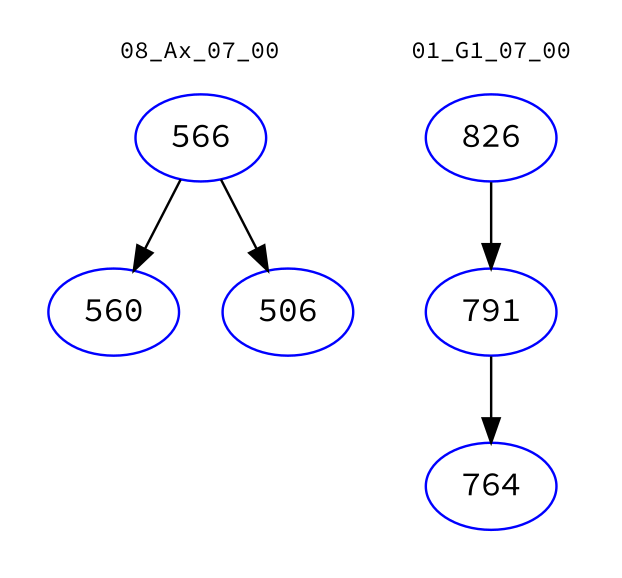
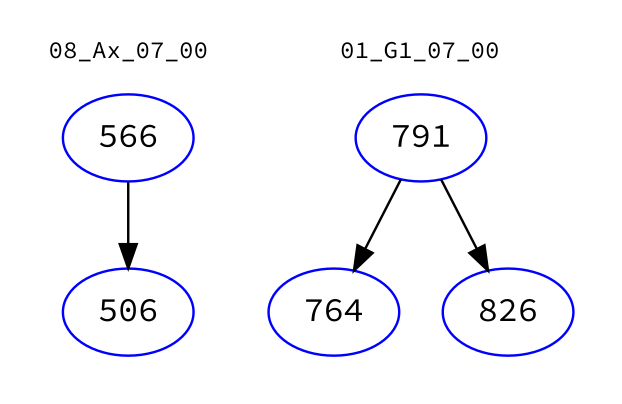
edge "826" -> "791": reversed
node "560": removed
